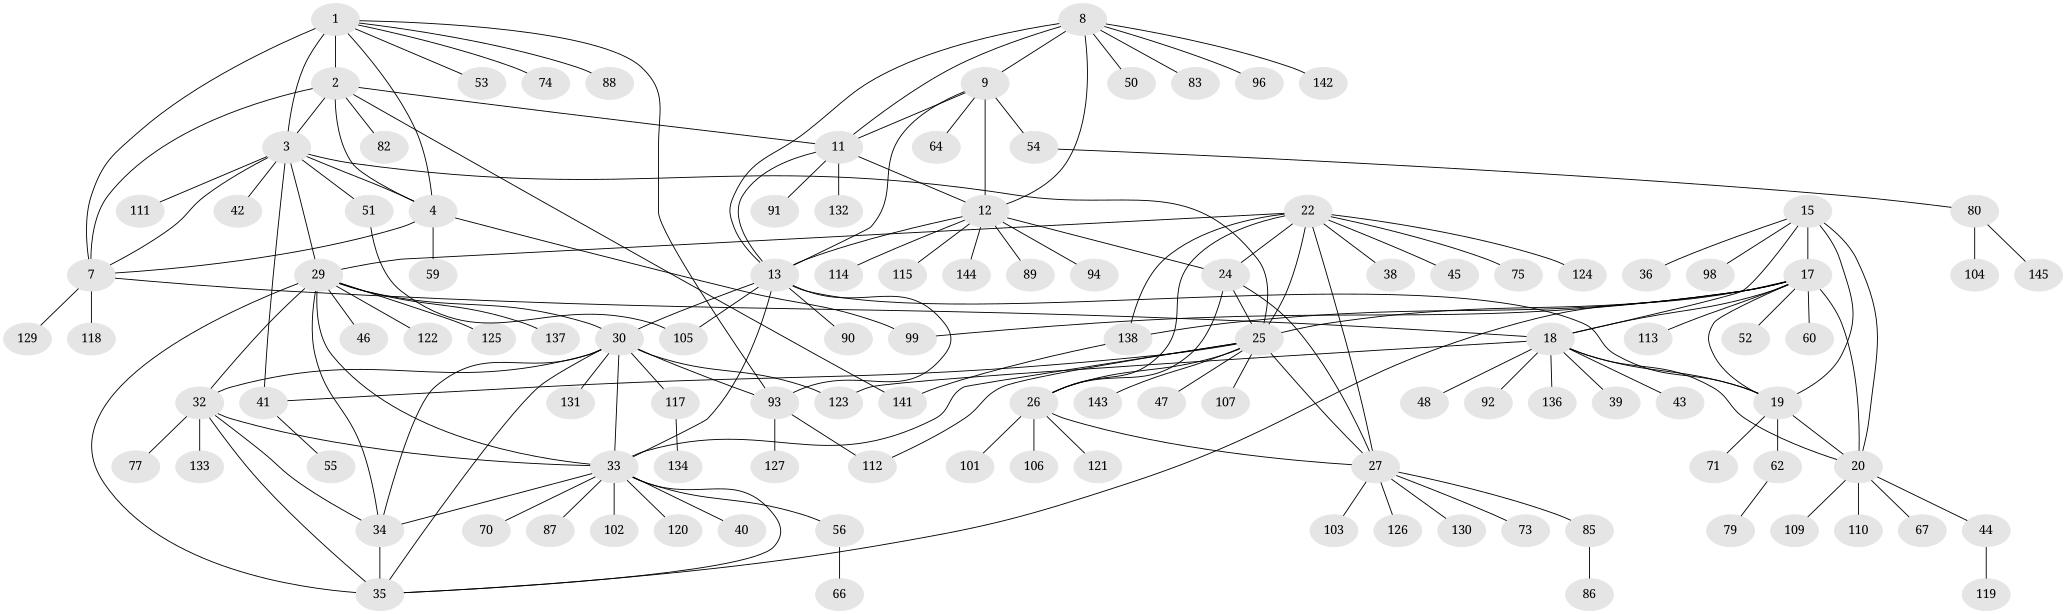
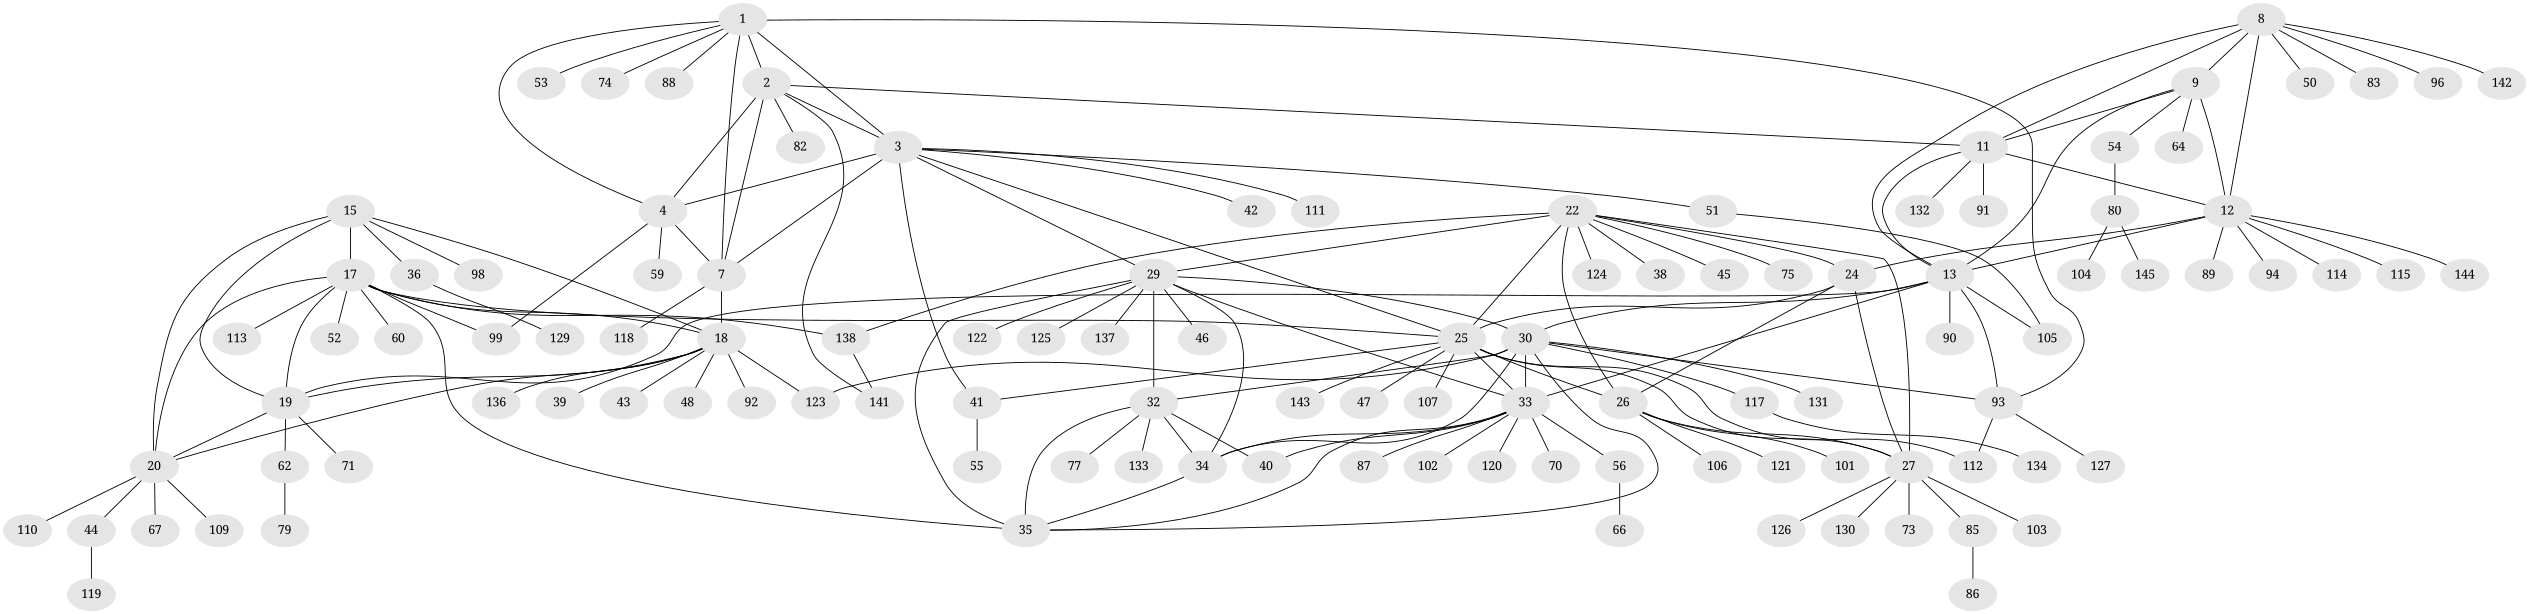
edge "7" -- "129": now "36" -- "129"
edge "32" -- "33": now "32" -- "40"
